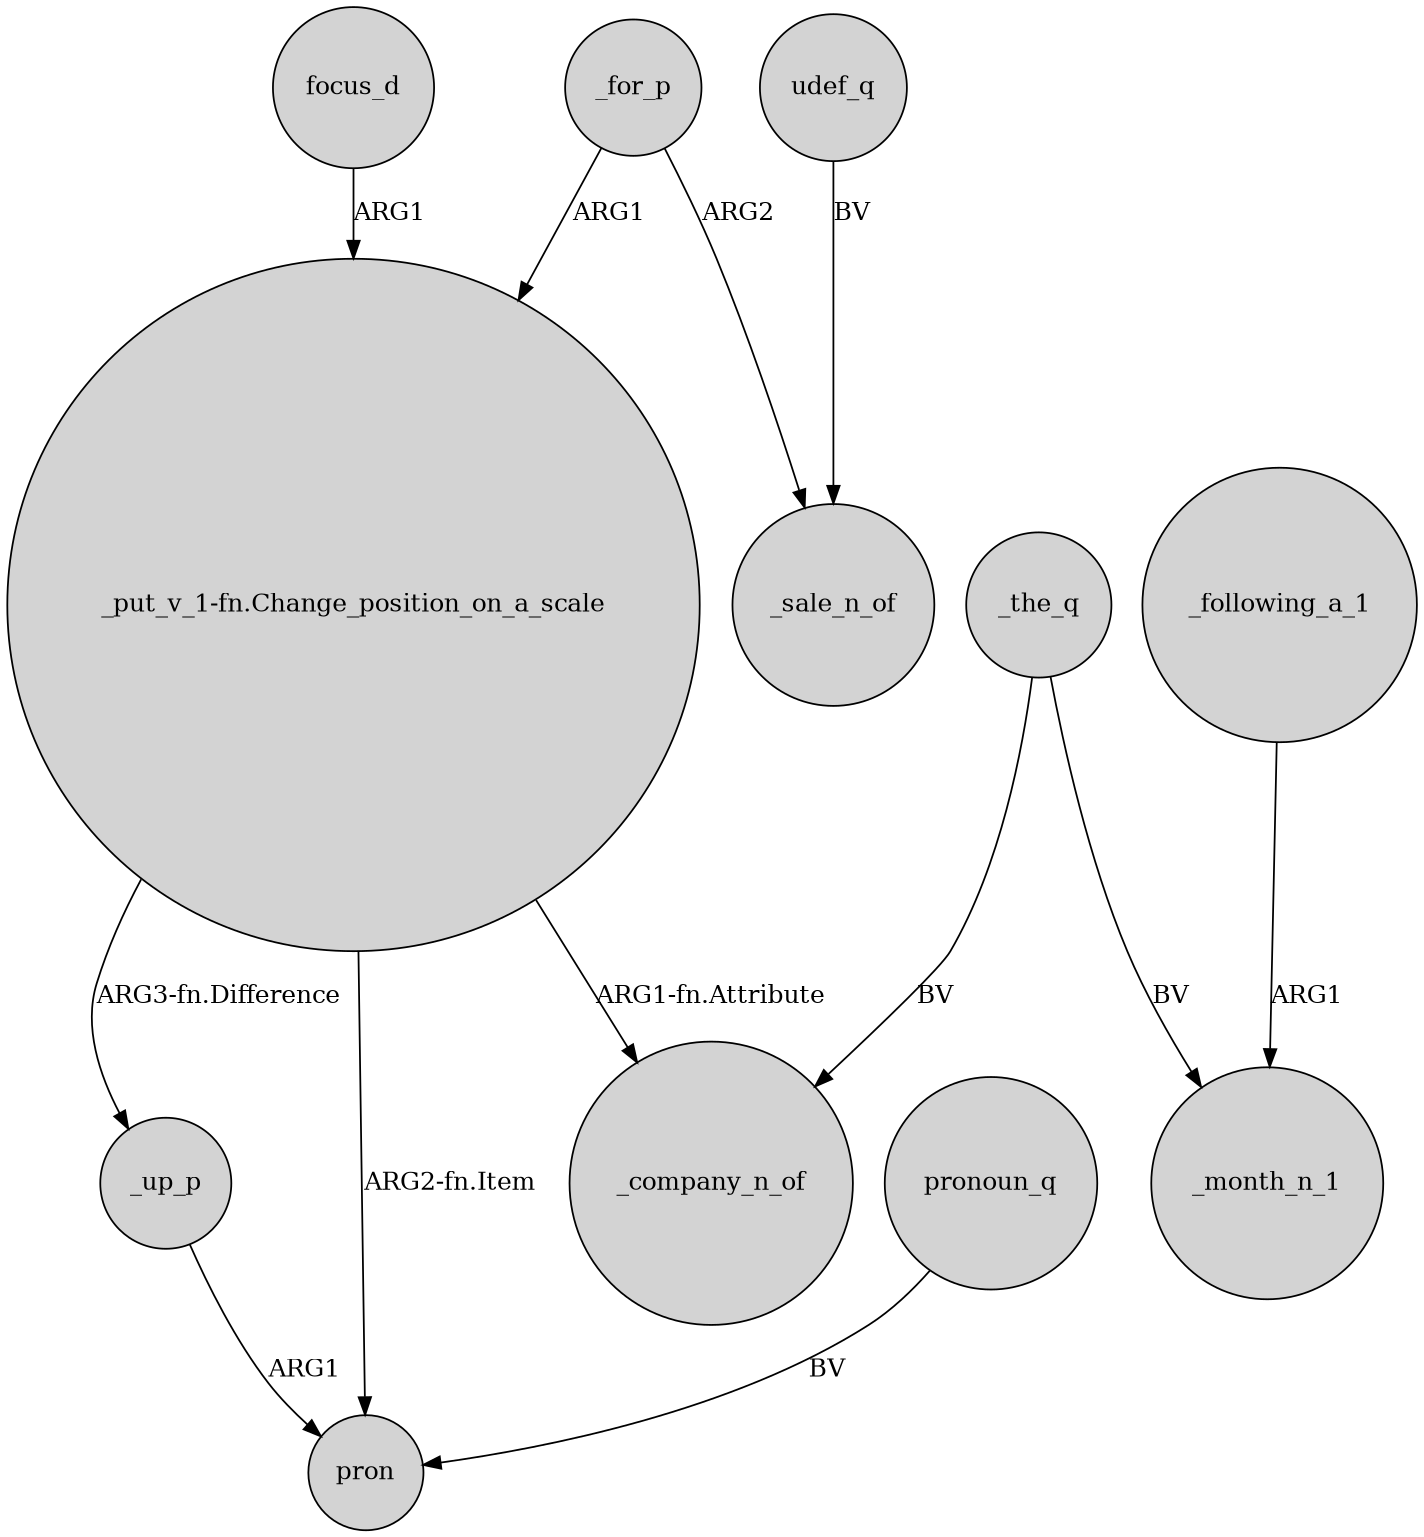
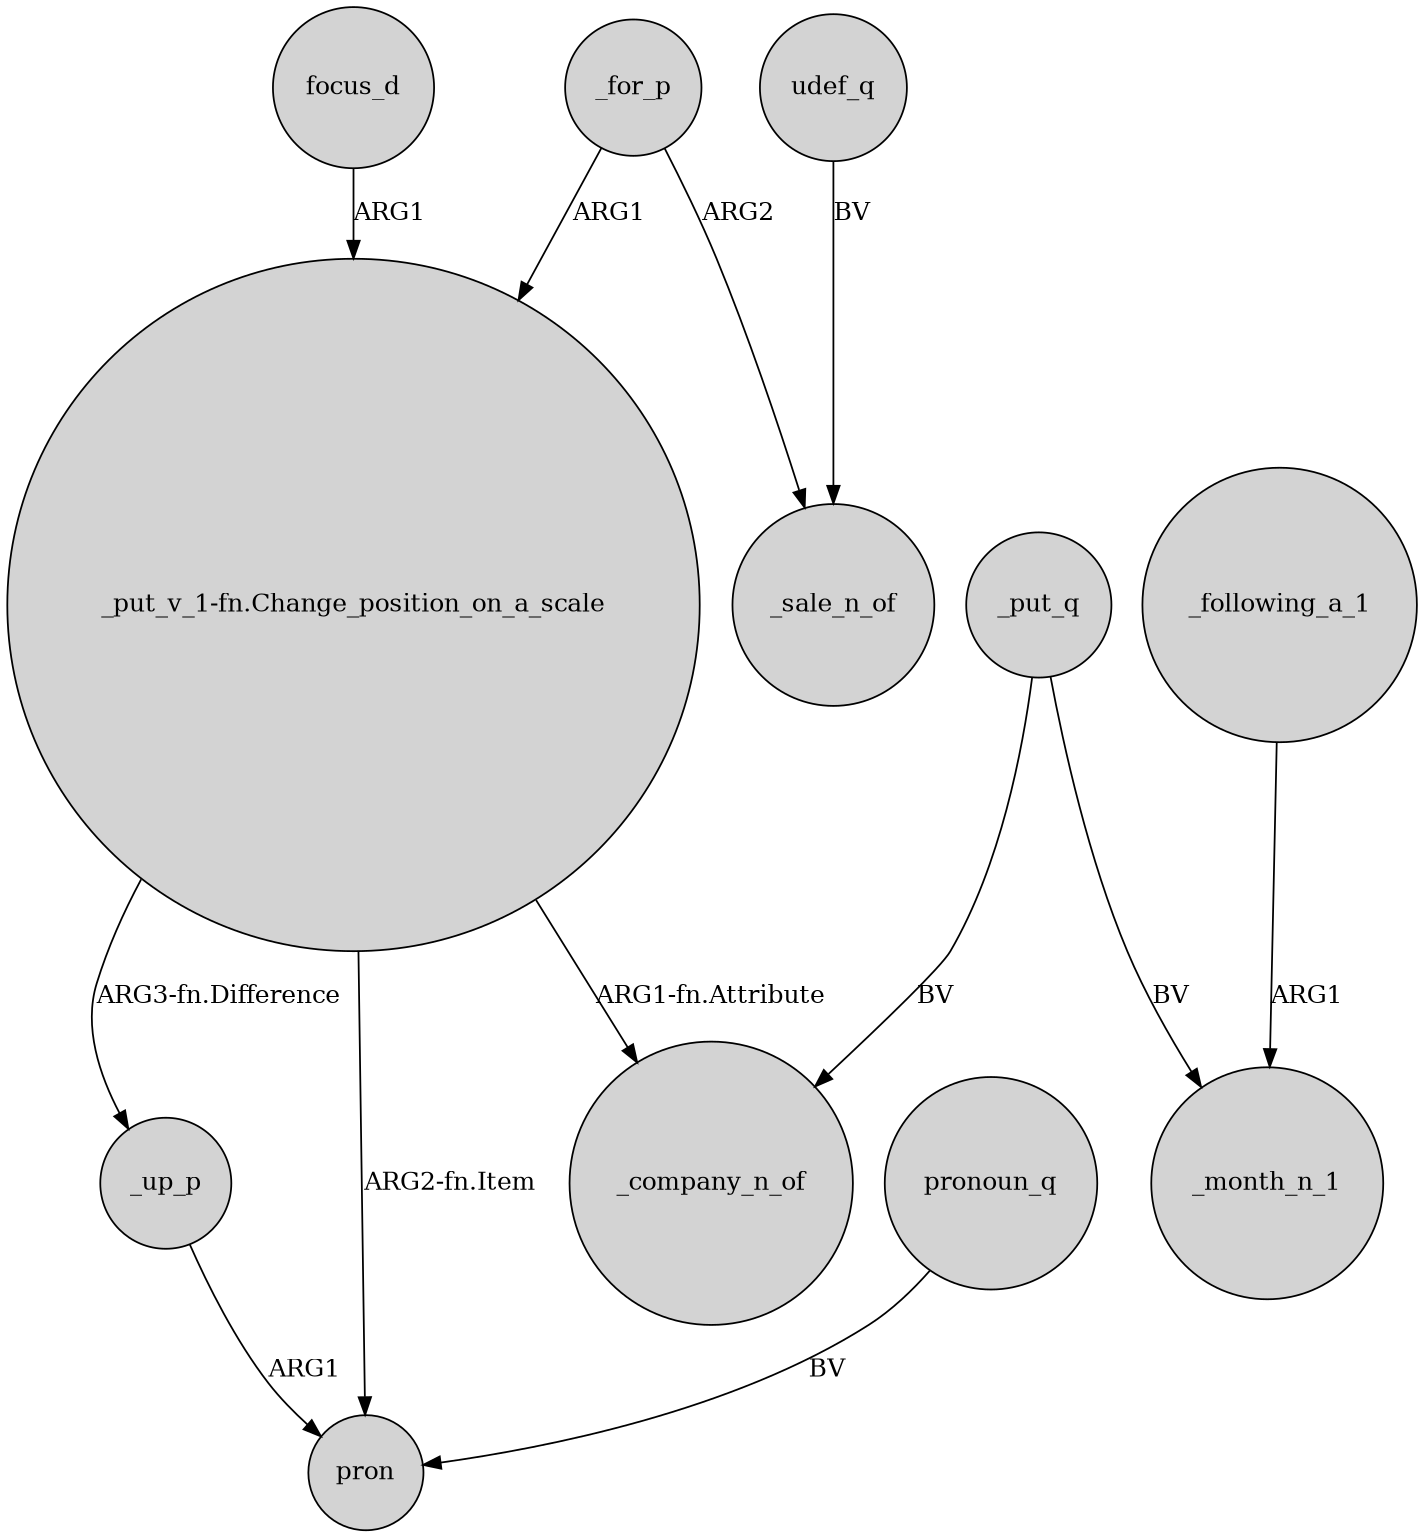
node "_the_q": label "_the_q" -> "_put_q"
